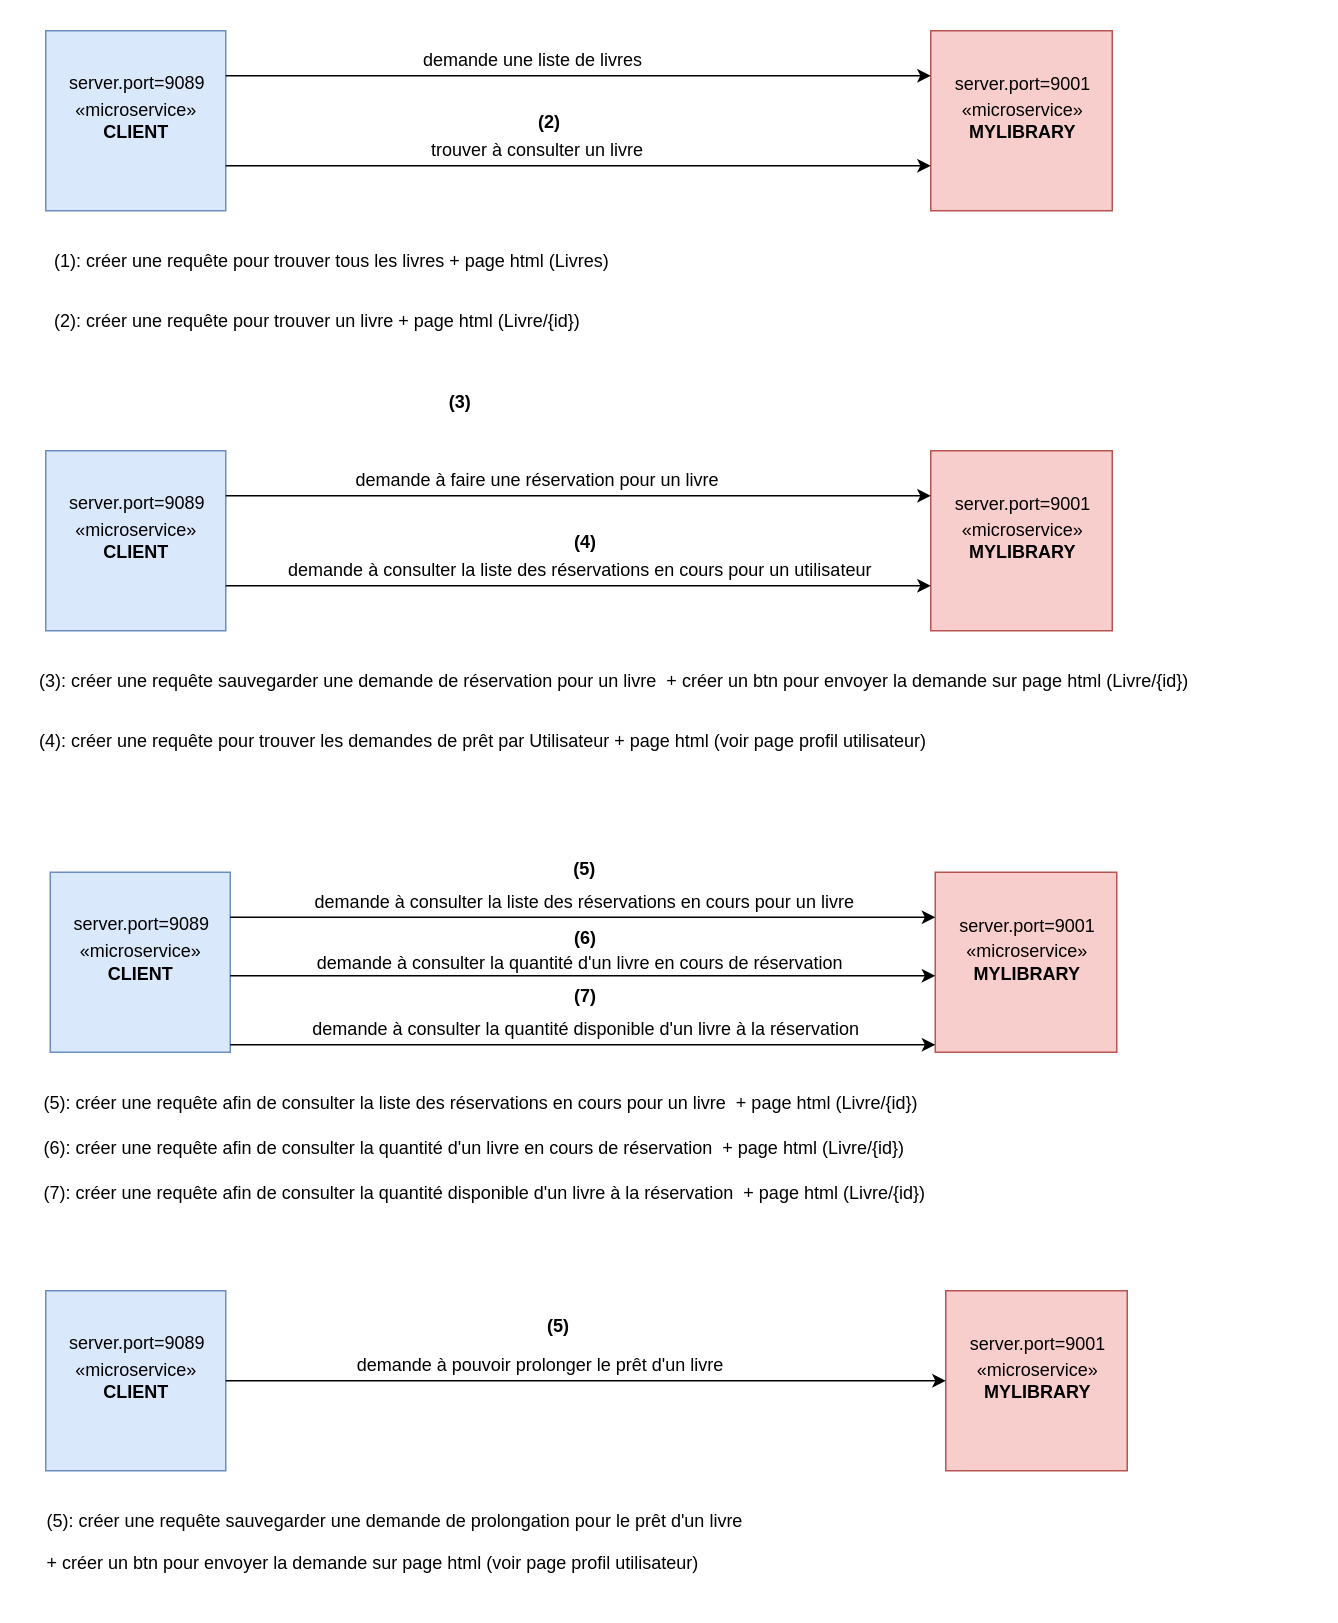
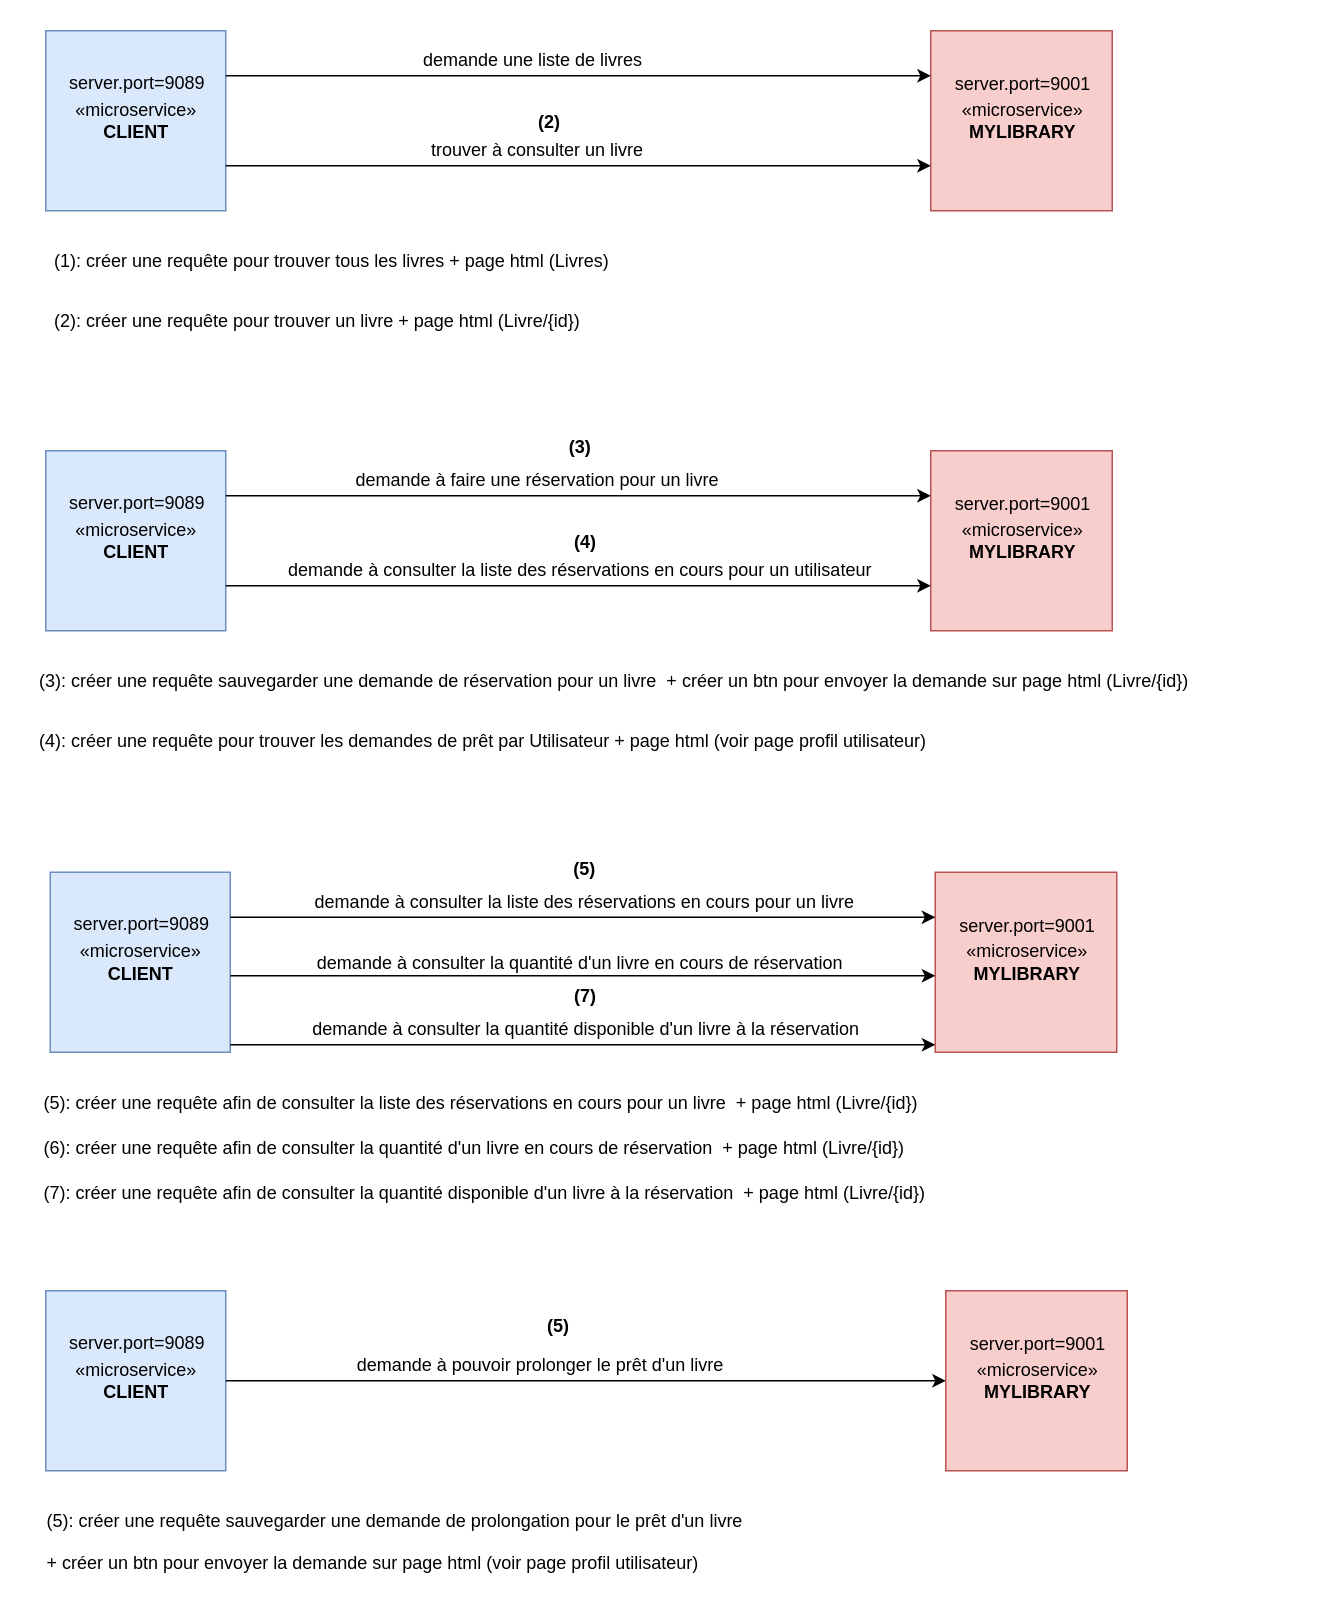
node "(3)": moved (461, 401) -> (581, 446)
node "(6)": removed
